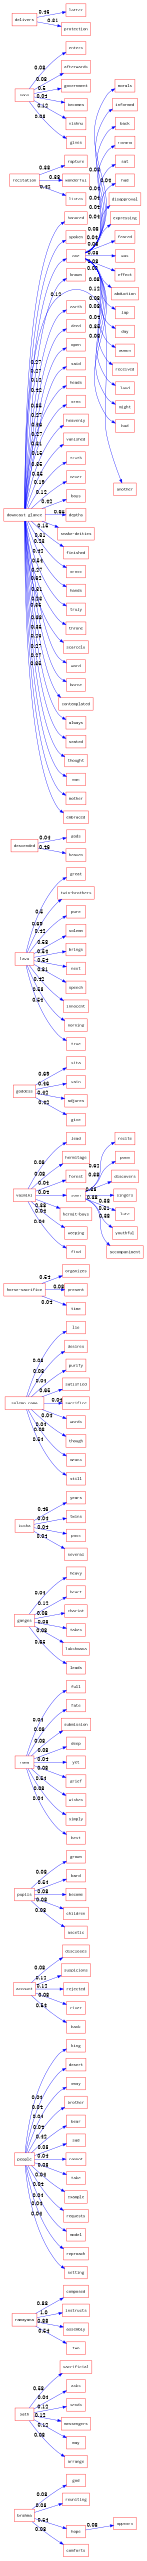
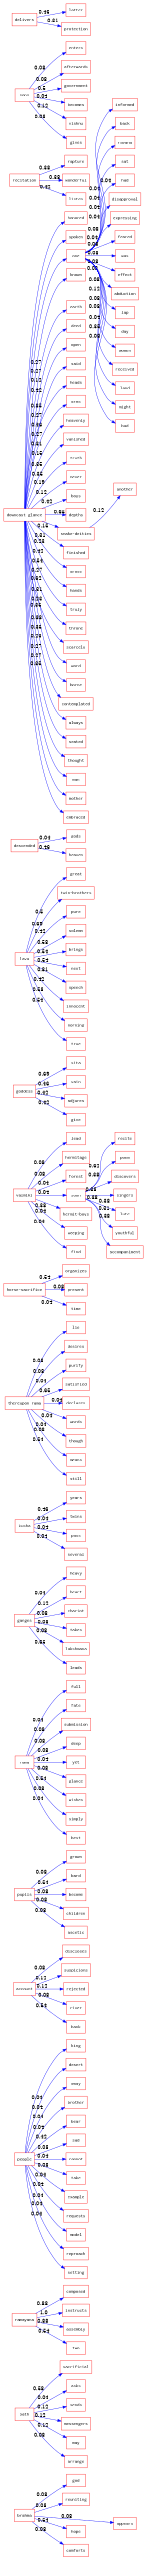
node "morals": removed
edge "downcast glance" -> "another": now "snake-deities" -> "another"
node "solemn rama": label "solemn rama" -> "thereupon rama"
node "sacrifice": label "sacrifice" -> "declares"
node "grief": label "grief" -> "glance"
edge "hope" -> "appears": now "brahma" -> "appears"
